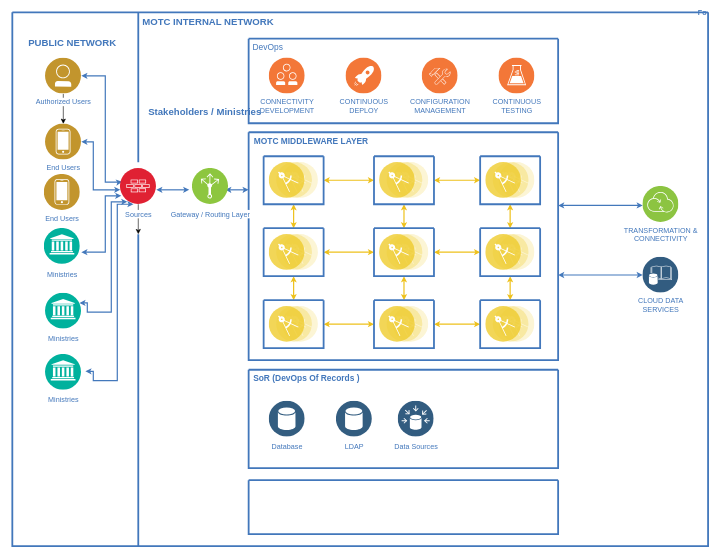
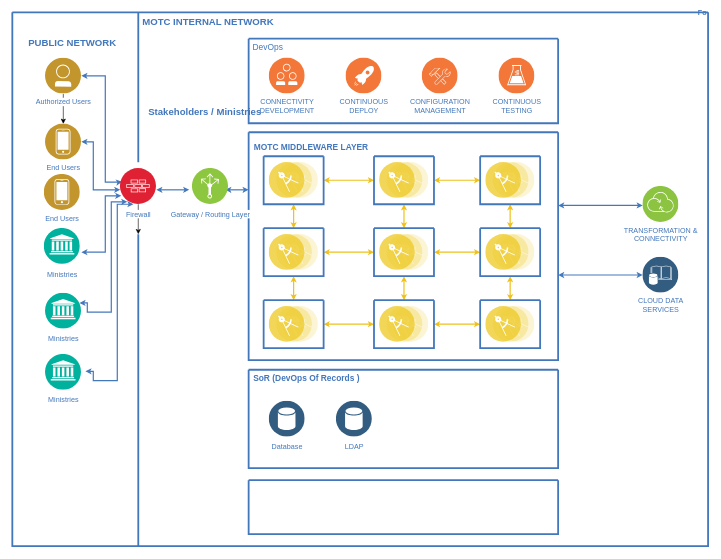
node "MOTC MIDDLEWARE LAYER": moved (319, 140) -> (319, 146)
node "Sources": label "Sources" -> "Firewall"
node "Data Sources": removed
